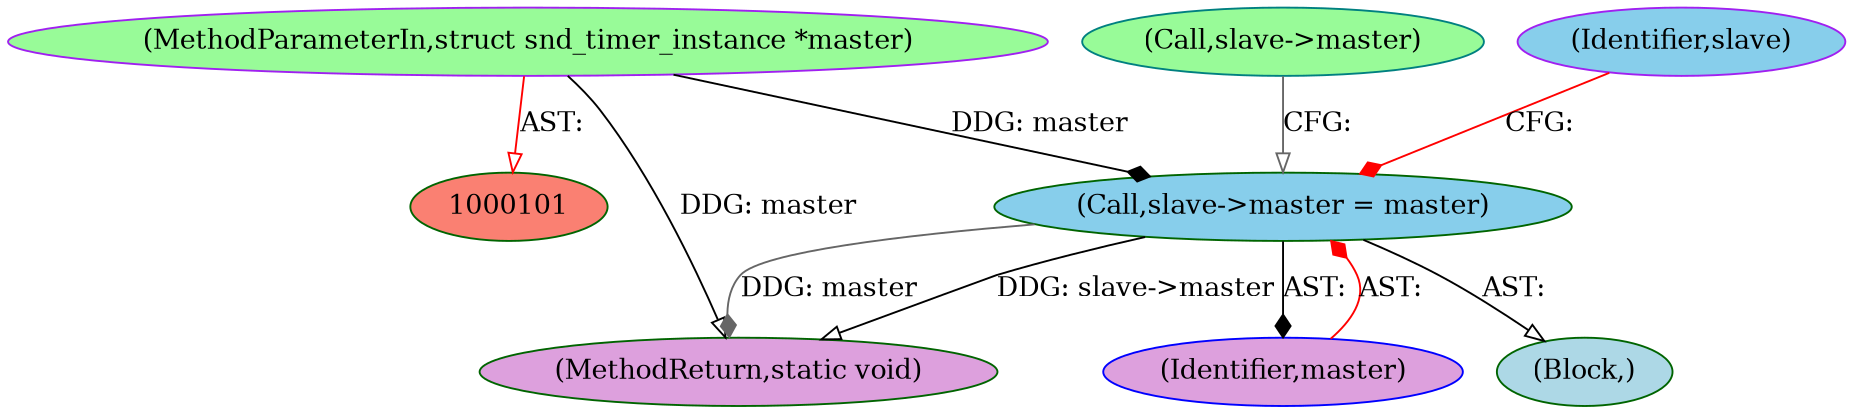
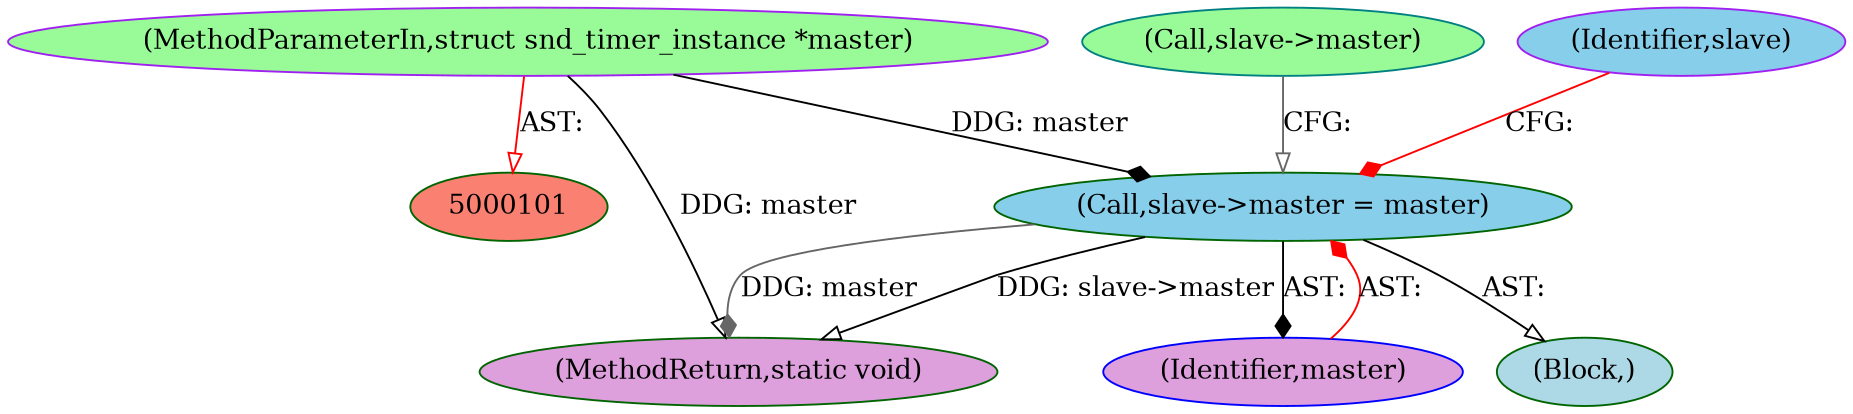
node "1000101": label "1000101" -> "5000101"
